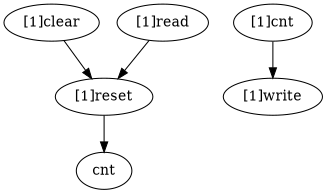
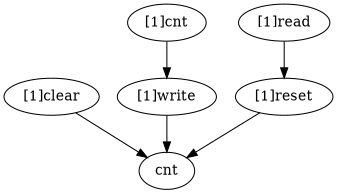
edge "[1]clear" -> "[1]reset": now "[1]clear" -> "cnt"
edge "[1]write" -> "cnt": added
